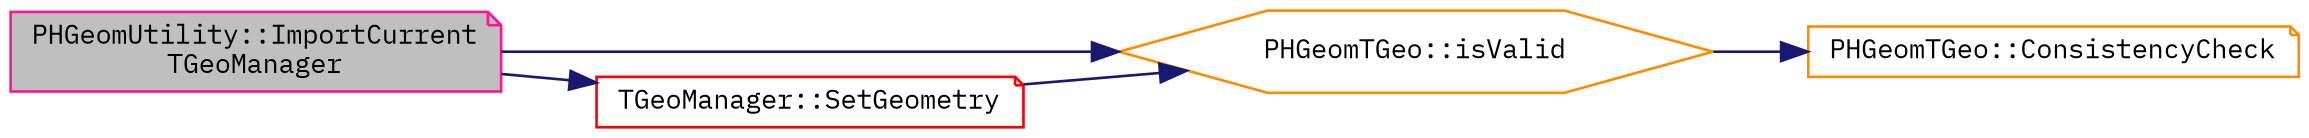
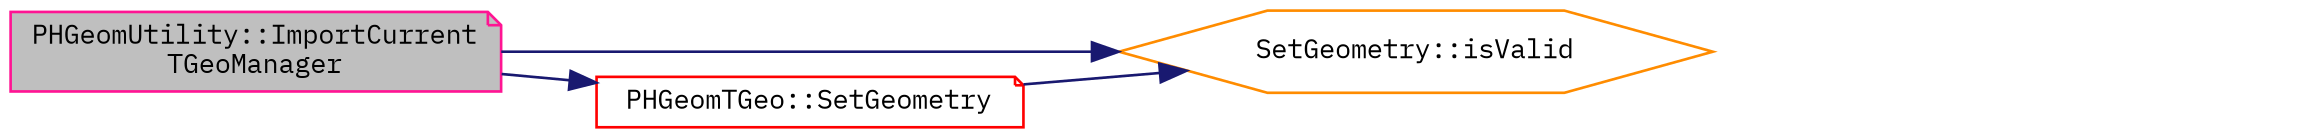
node "PHGeomTGeo::isValid": label "PHGeomTGeo::isValid" -> "SetGeometry::isValid"
node "PHGeomTGeo::ConsistencyCheck": removed
node "TGeoManager::SetGeometry": label "TGeoManager::SetGeometry" -> "PHGeomTGeo::SetGeometry"
